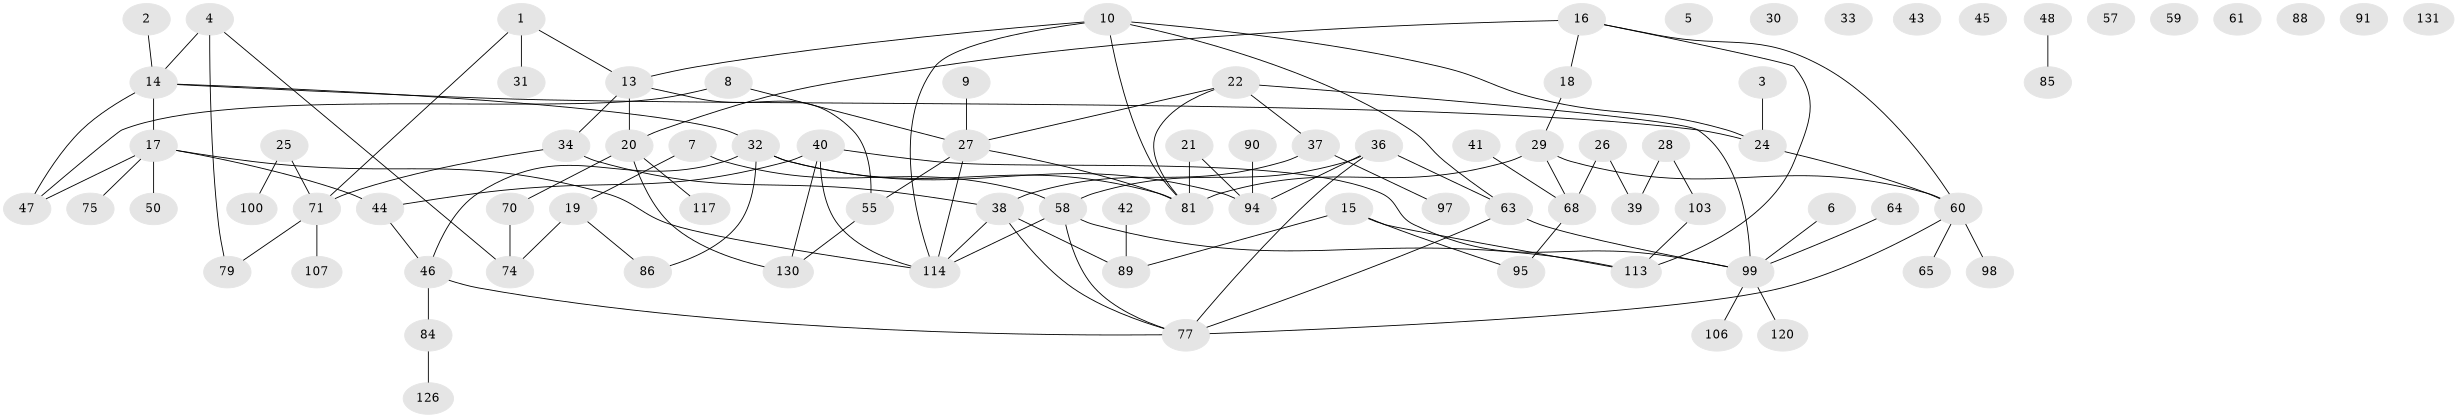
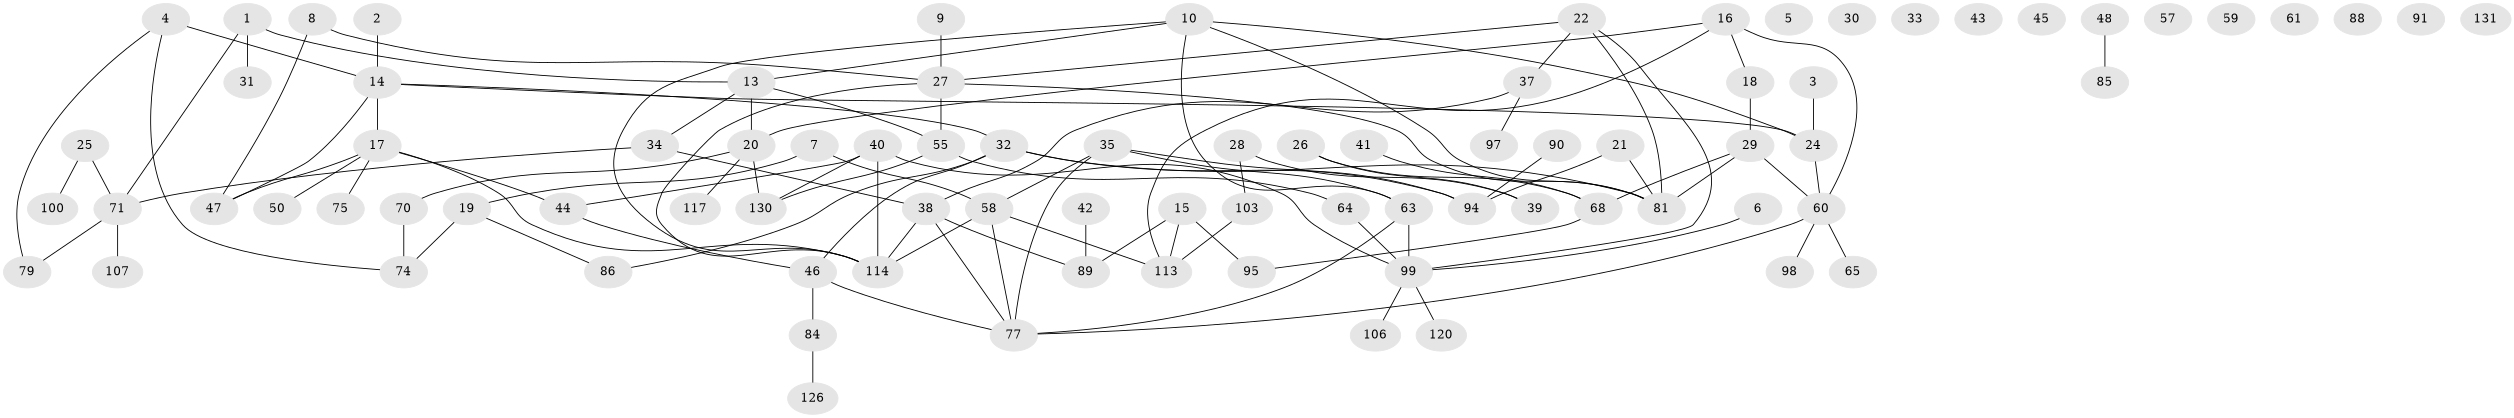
node "36": label "36" -> "35"
edge "55" -- "64": added
